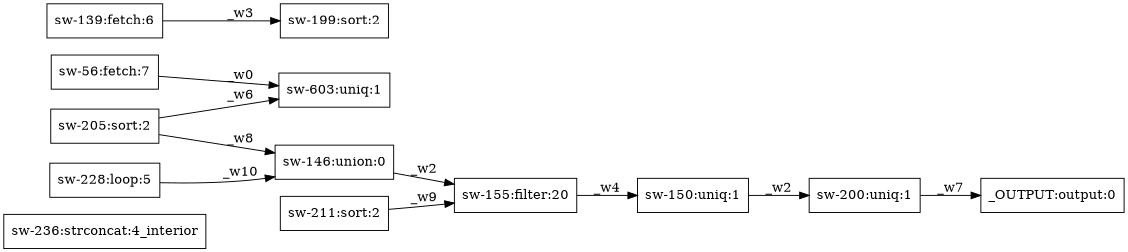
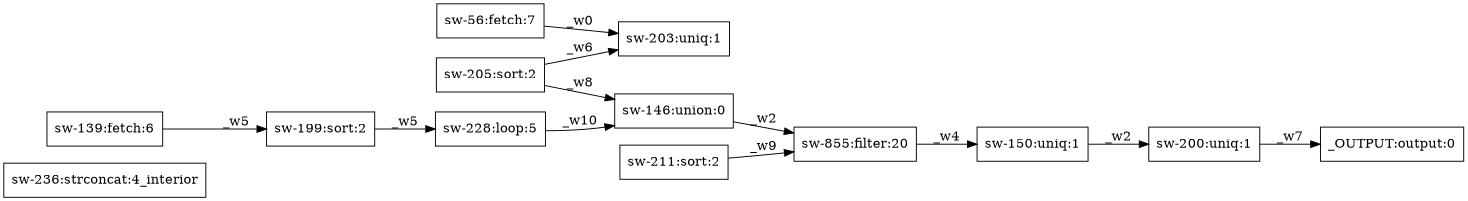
edge "sw-139:fetch:6" -> "sw-199:sort:2": label "_w3" -> "_w5"
node "sw-603:uniq:1": label "sw-603:uniq:1" -> "sw-203:uniq:1"
edge "sw-199:sort:2" -> "sw-228:loop:5": added, label "_w5"
node "sw-155:filter:20": label "sw-155:filter:20" -> "sw-855:filter:20"
